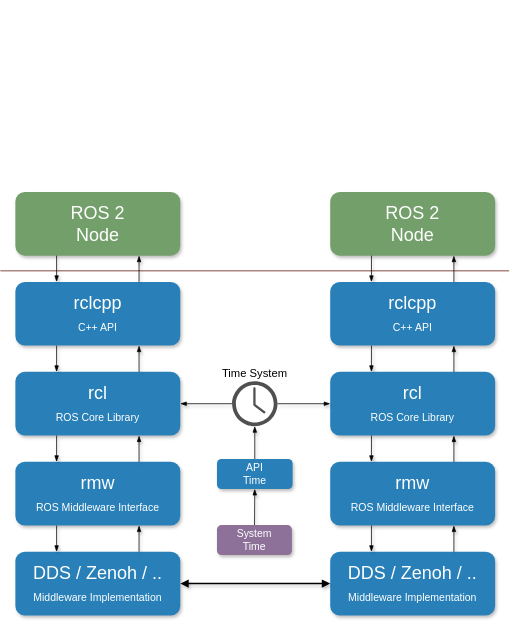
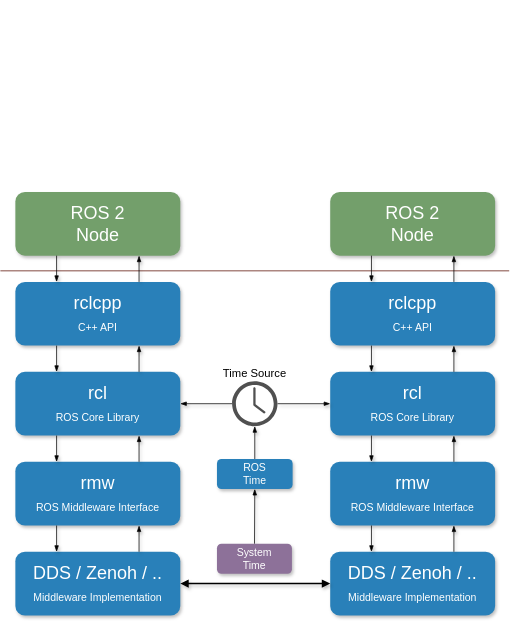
node "Time System": label "Time System" -> "Time Source"
node "API Time": label "API Time" -> "ROS Time"
node "System Time": moved (255, 540) -> (255, 559)
